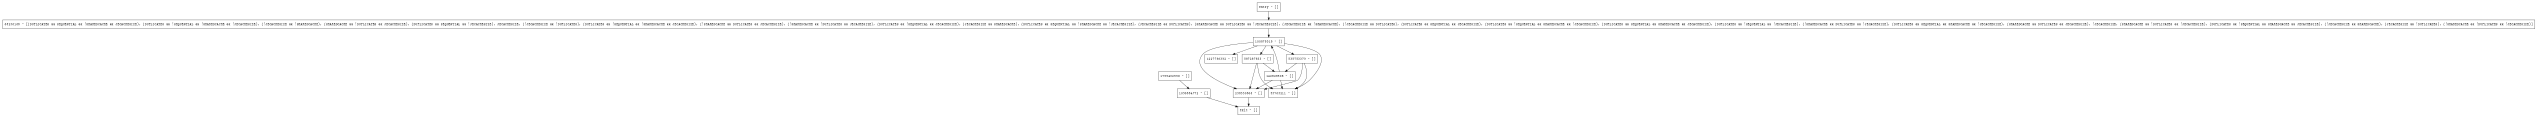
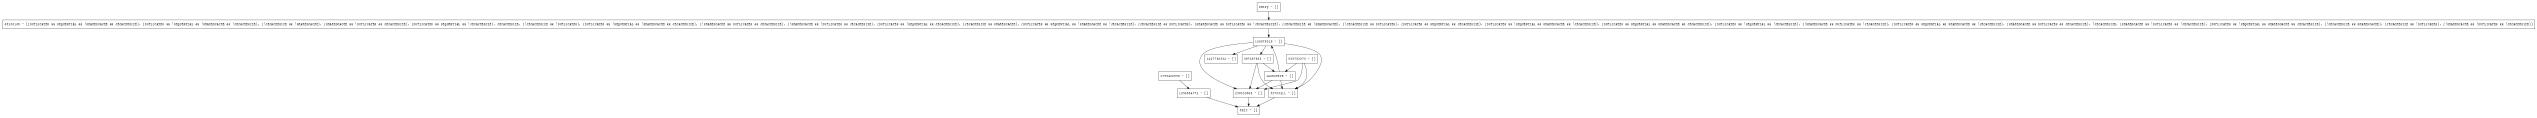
edge "100878518 - []" -> "535753379 - []": removed
edge "53763211 - []" -> "exit - []": added
